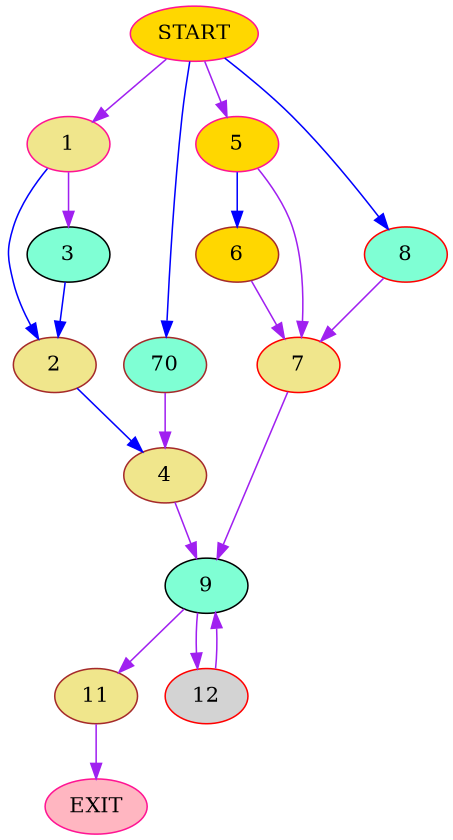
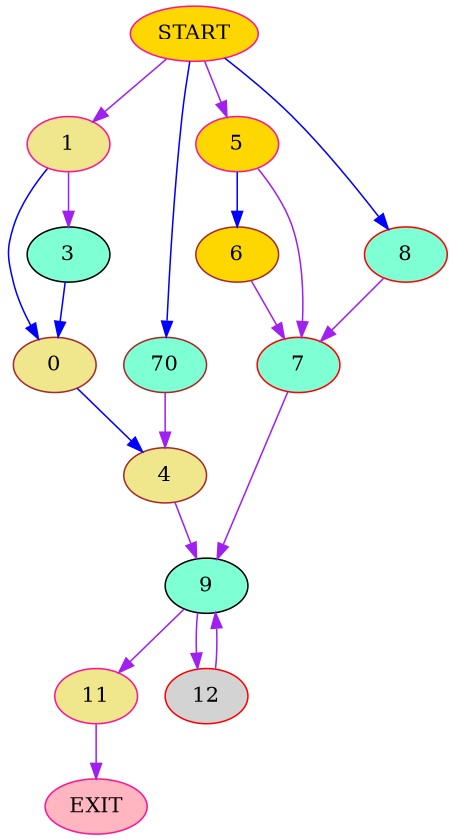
node "2": label "2" -> "0"
node "7": fillcolor khaki -> aquamarine
node "11": color brown -> deeppink
